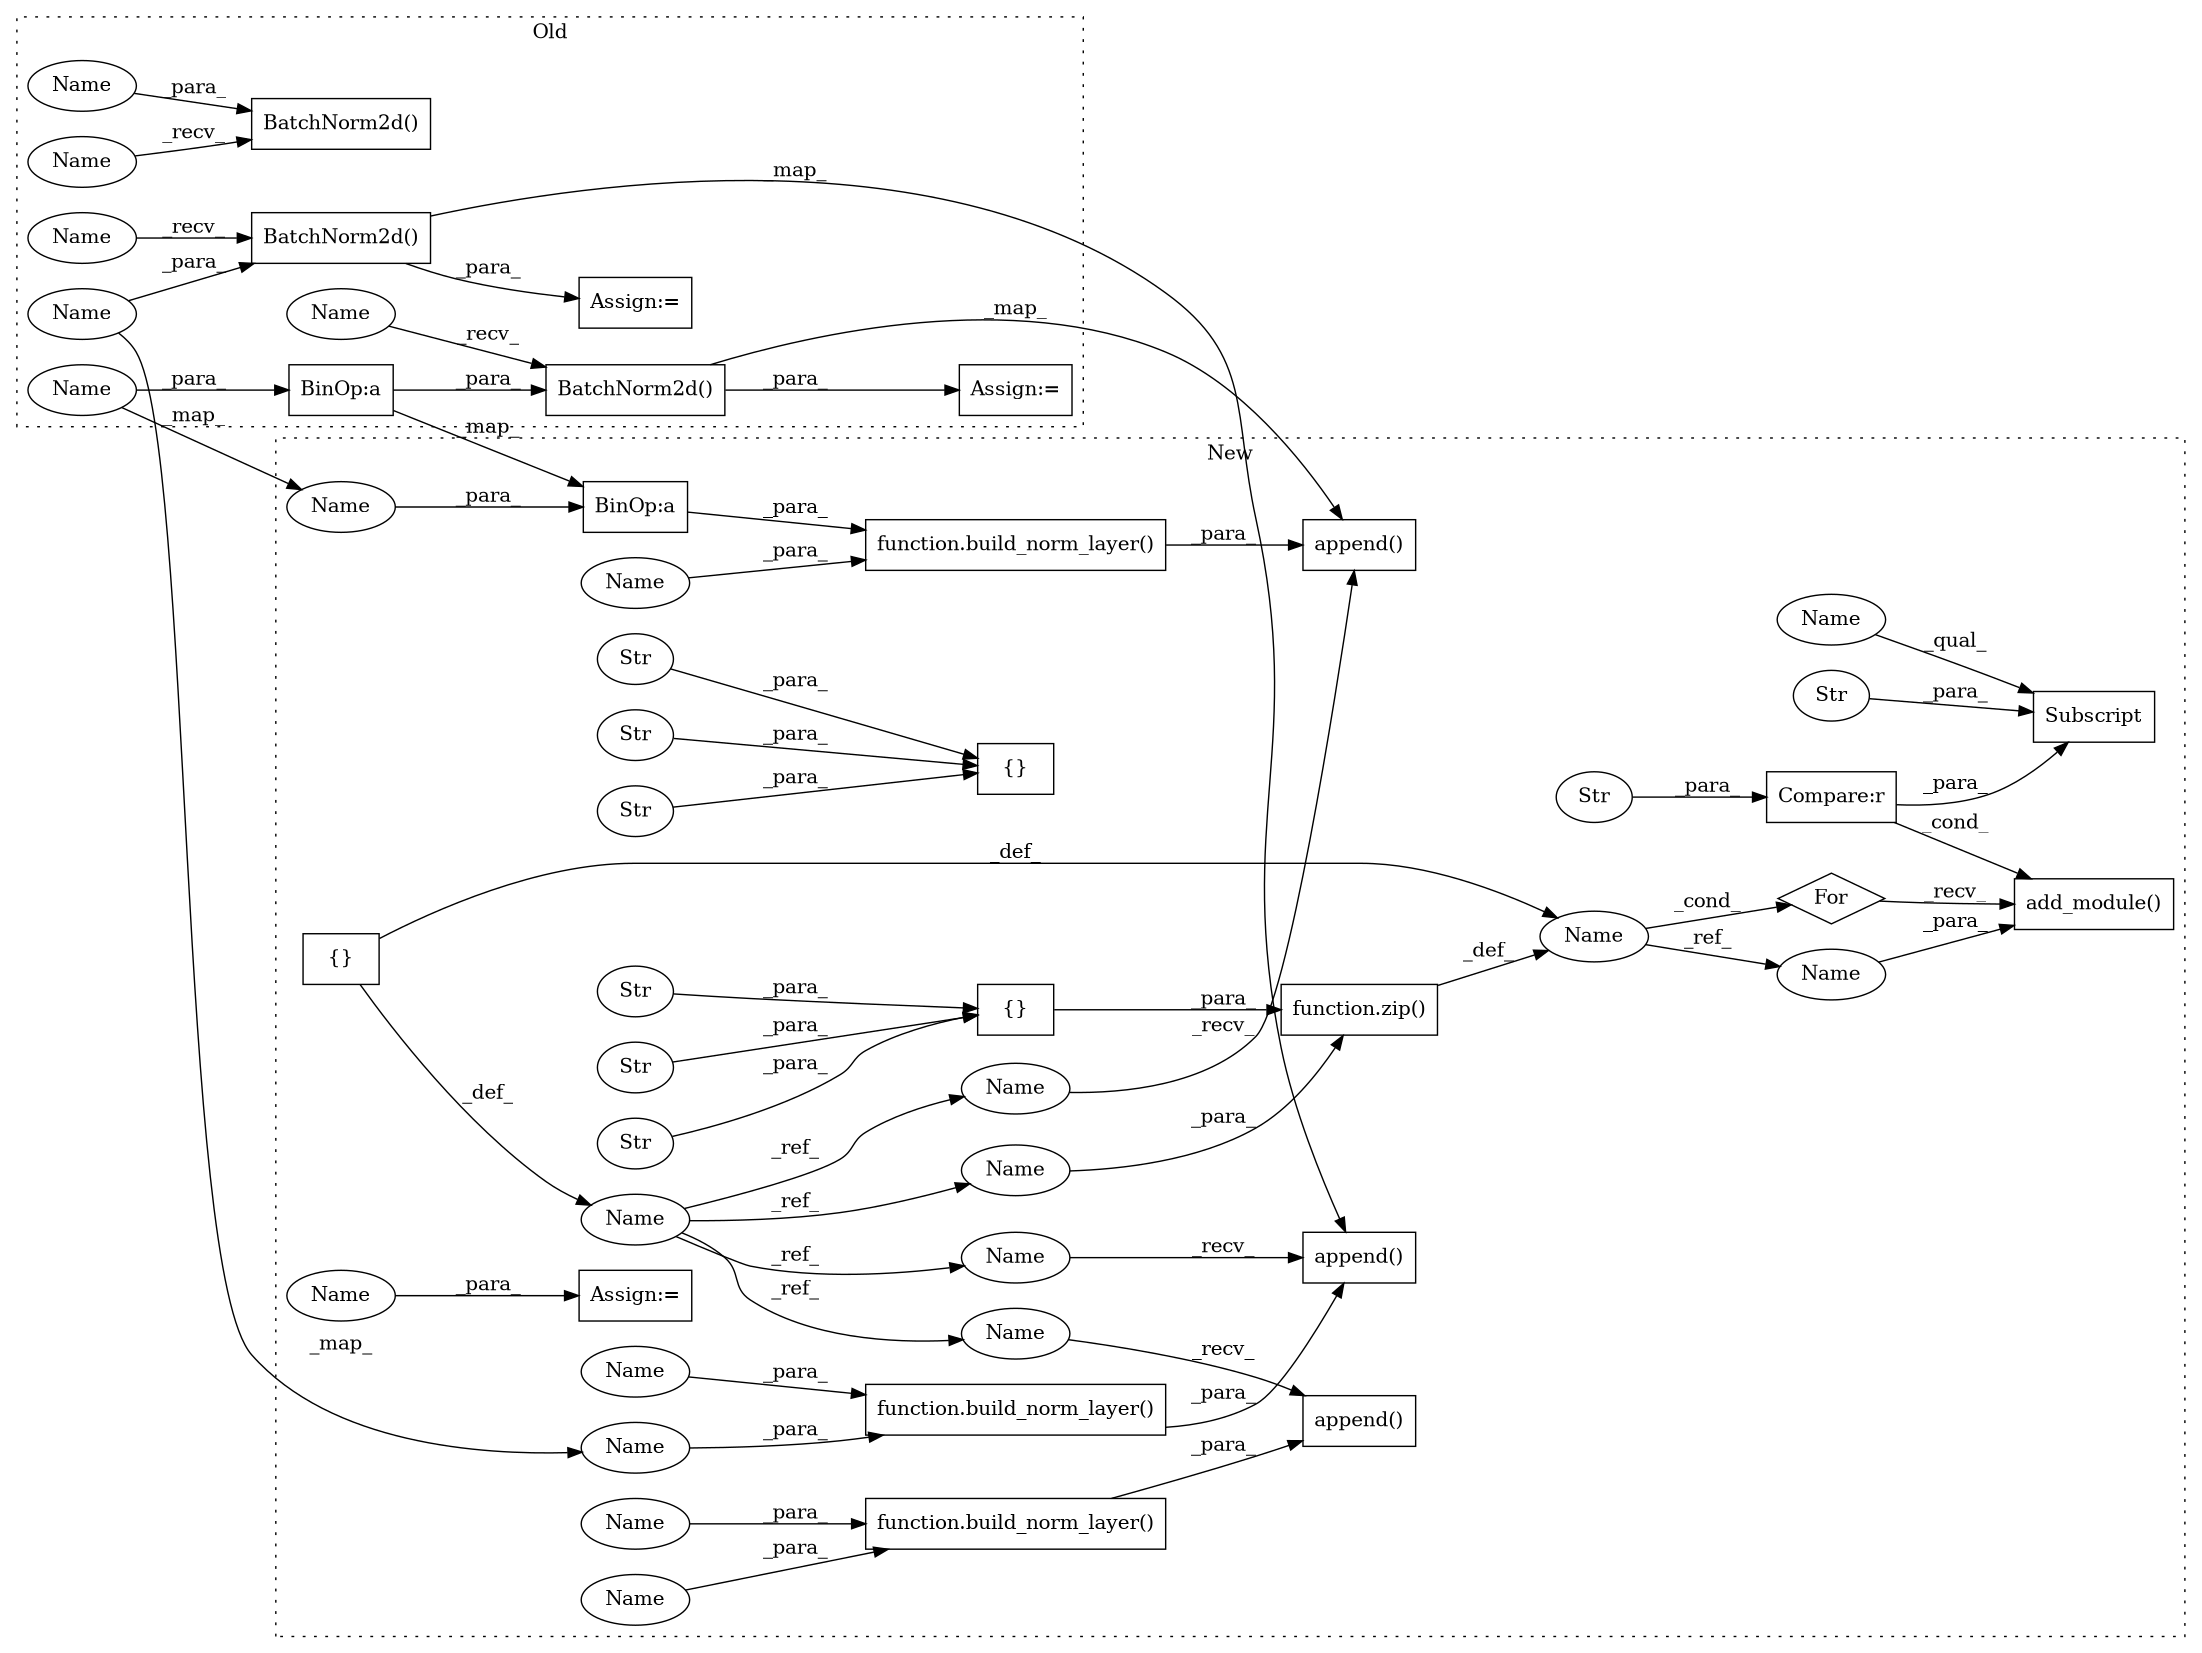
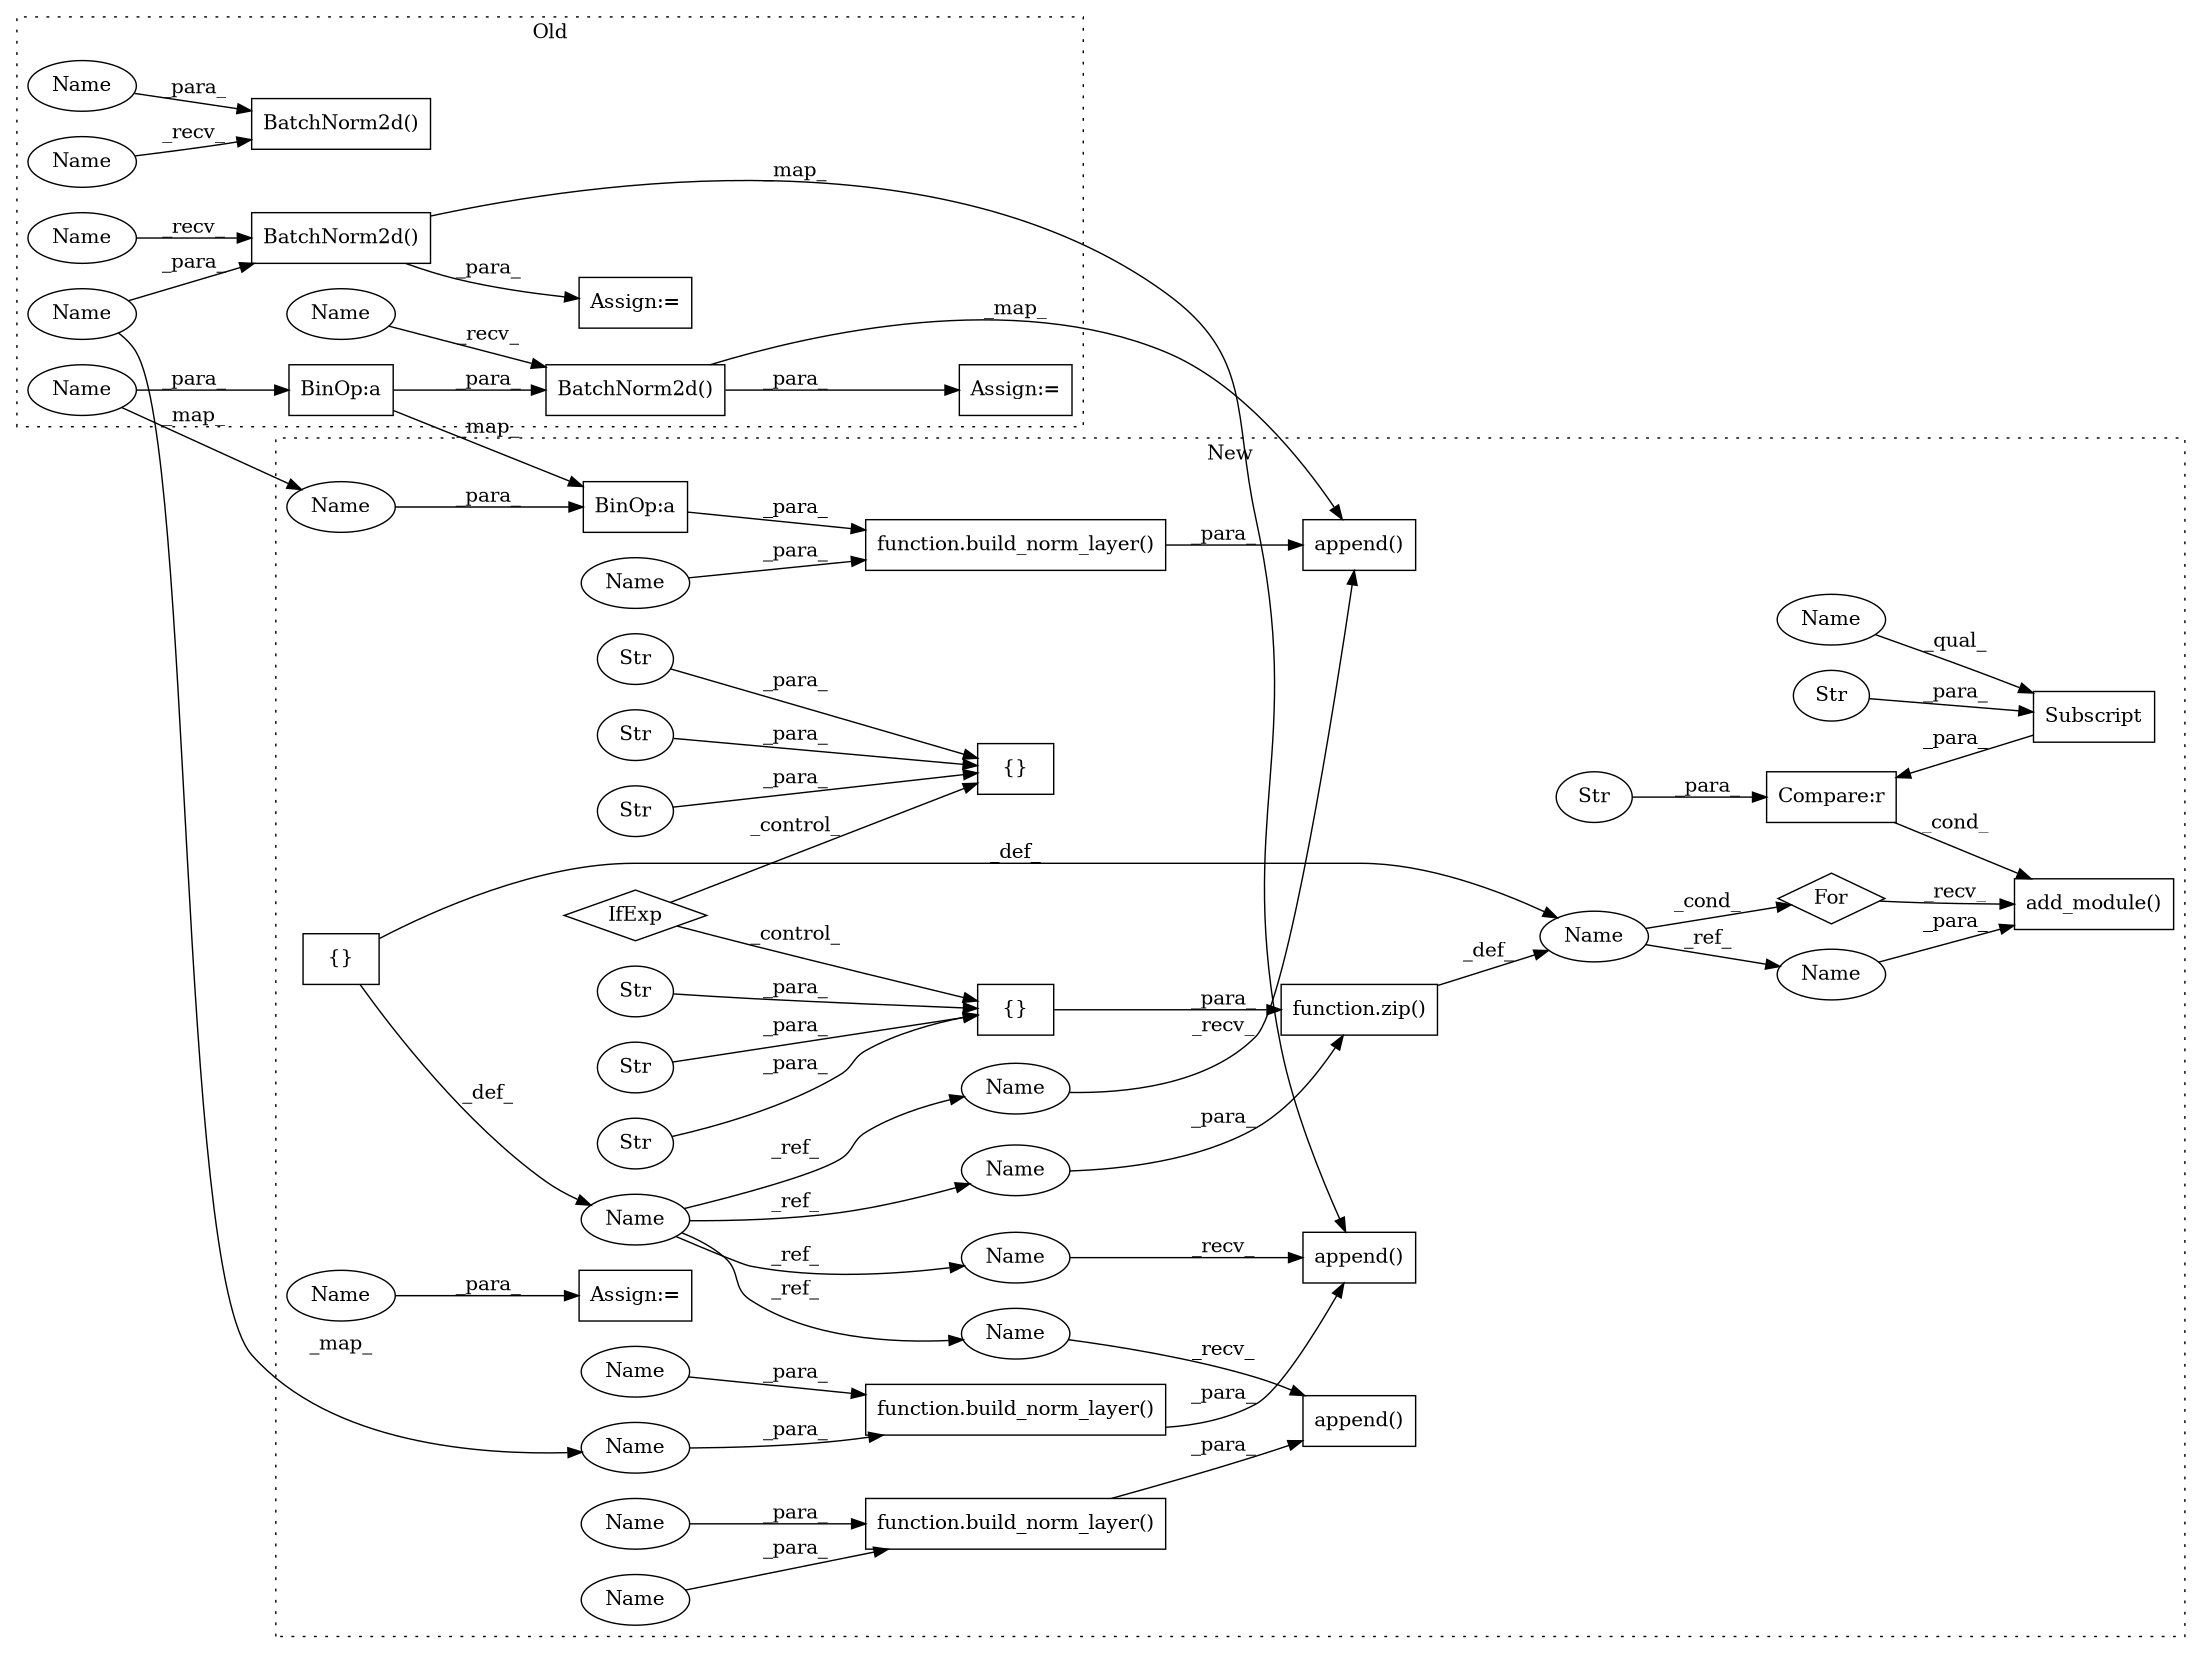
edge "Compare:r" -> "Subscript": reversed
node "IfExp": added
